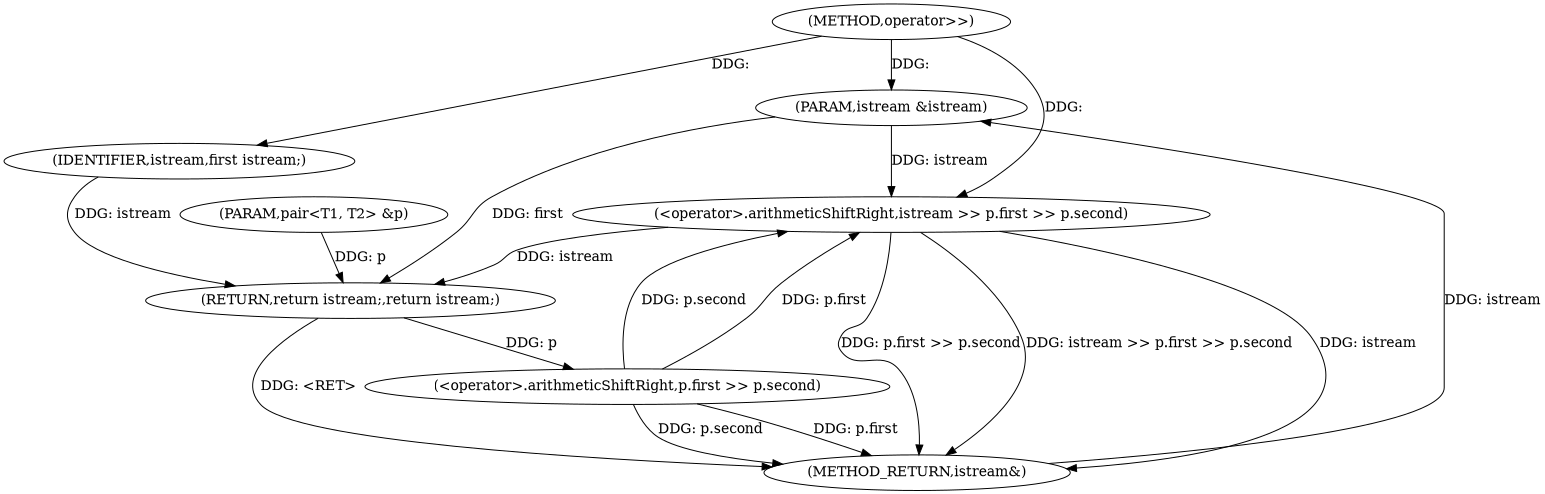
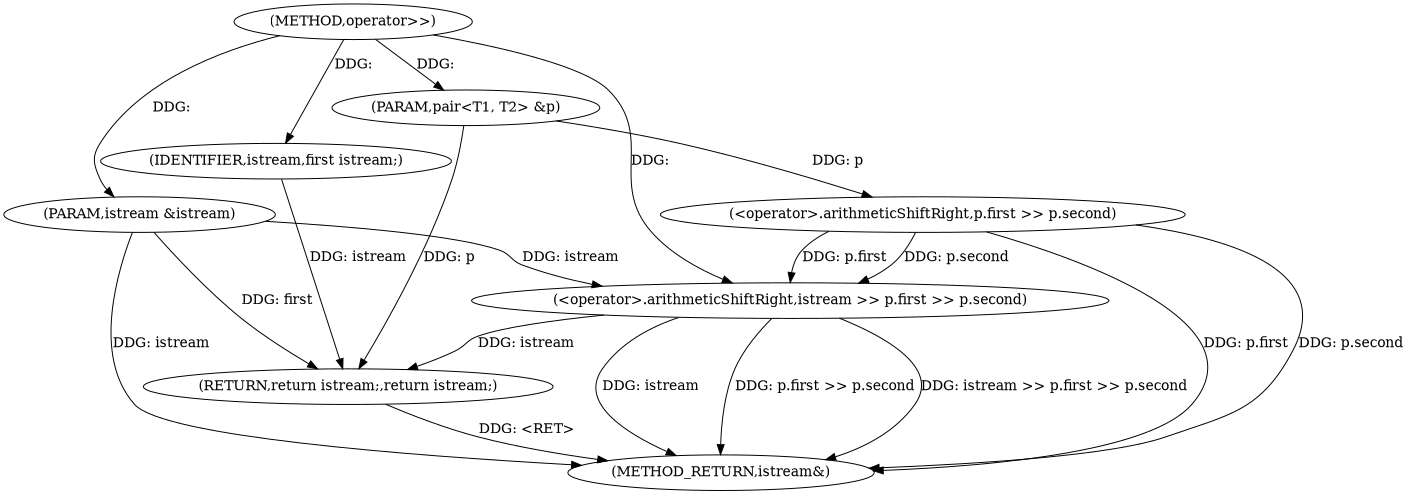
edge "(METHOD,operator>>)" -> "(PARAM,pair<T1, T2> &p)": added, label "DDG:"
edge "(METHOD_RETURN,istream&)" -> "(PARAM,istream &istream)": reversed
edge "(RETURN,return istream;,return istream;)" -> "(<operator>.arithmeticShiftRight,p.first >> p.second)": now "(PARAM,pair<T1, T2> &p)" -> "(<operator>.arithmeticShiftRight,p.first >> p.second)"
